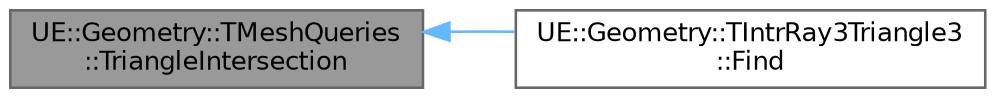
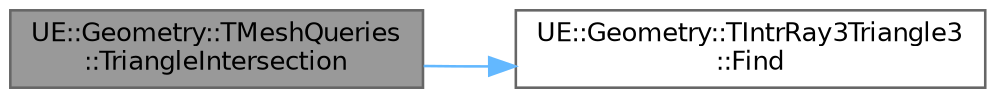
edge "UE::Geometry::TIntrRay3Triangle3 ::Find" -> "UE::Geometry::TMeshQueries ::TriangleIntersection": reversed
